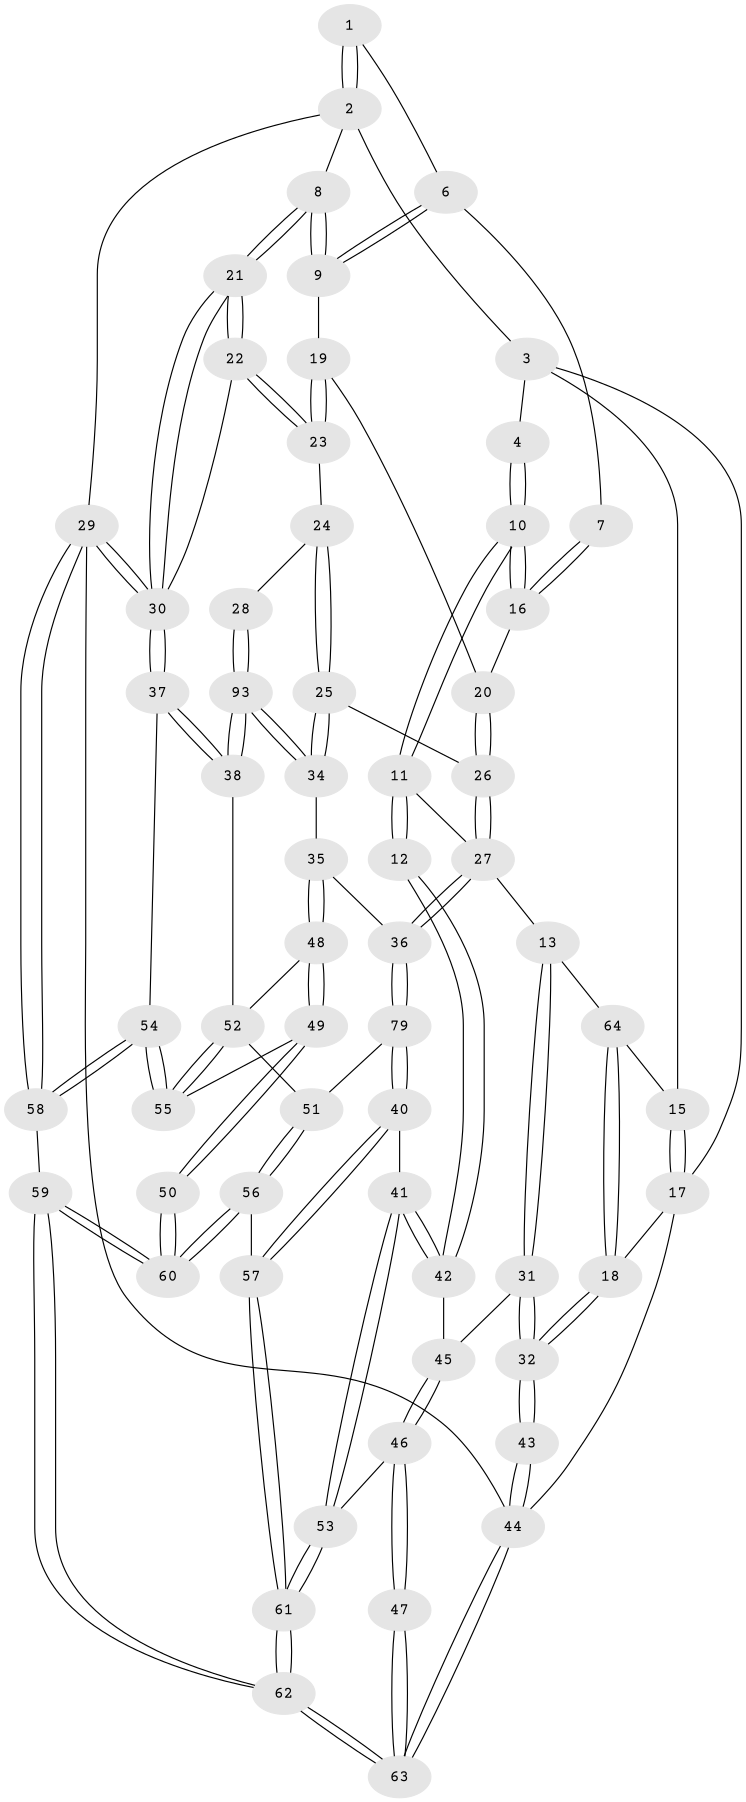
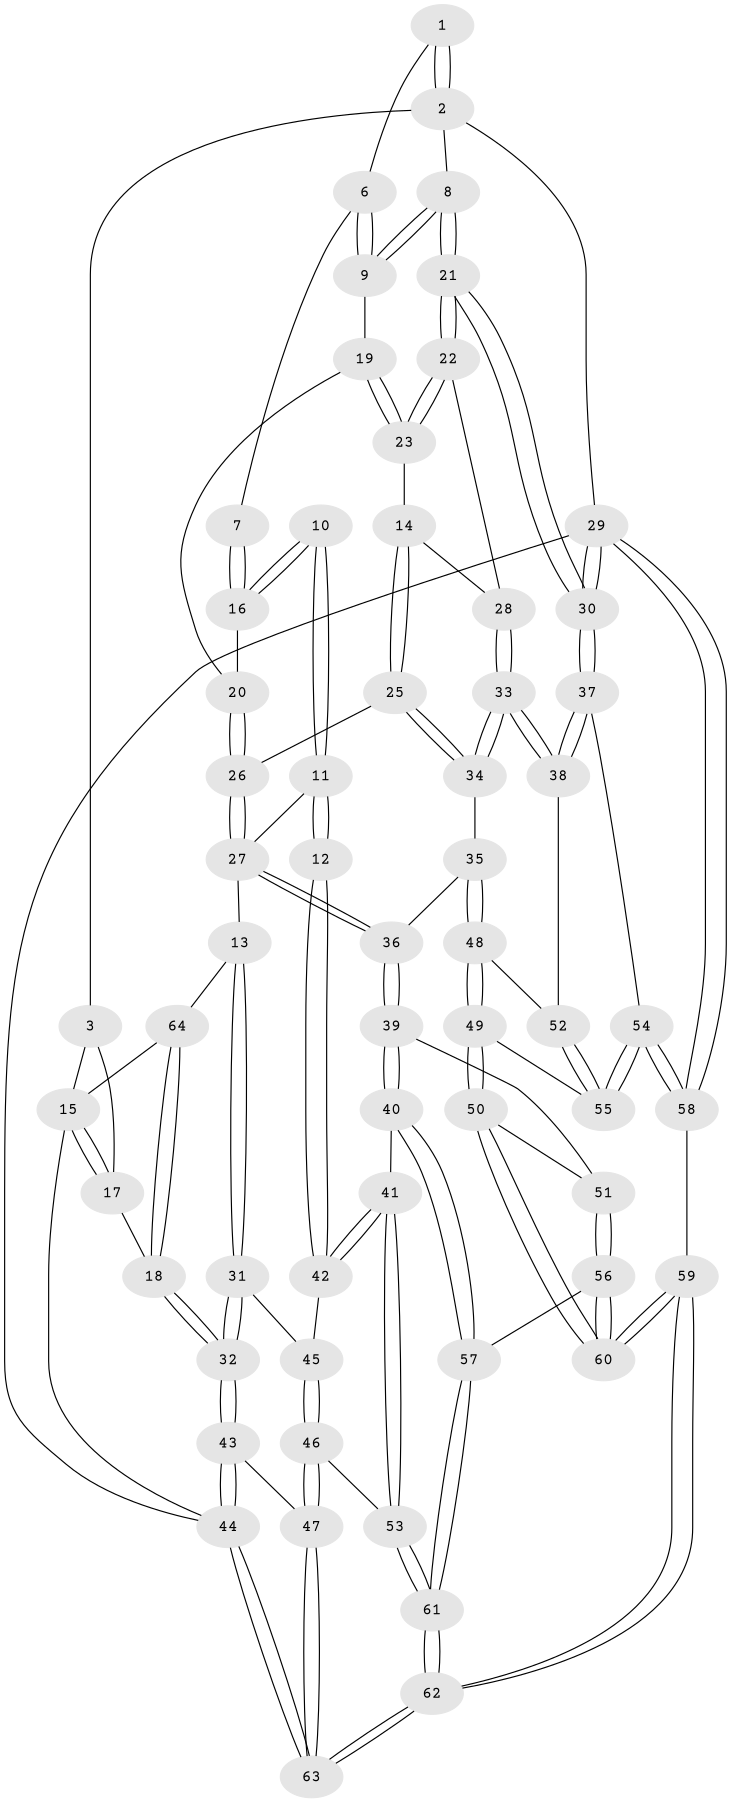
node "4": removed
edge "22" -- "30": now "22" -- "28"
node "24": label "24" -> "14"
node "93": label "93" -> "33"
node "79": label "79" -> "39"
edge "52" -- "51": now "50" -- "51"
edge "17" -- "44": now "15" -- "44"
edge "43" -- "47": added
